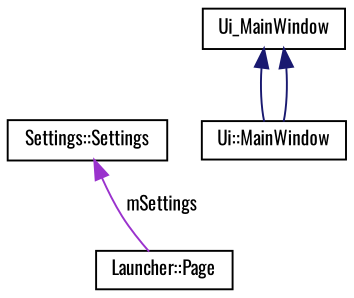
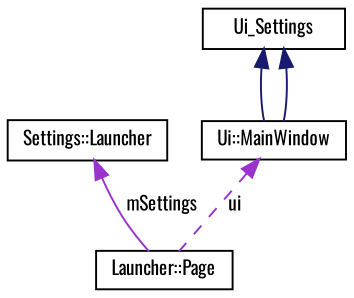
node "Ui_MainWindow": label "Ui_MainWindow" -> "Ui_Settings"
node "Settings::Settings": label "Settings::Settings" -> "Settings::Launcher"
edge "Launcher::Page" -> "Ui::MainWindow": added, label "ui"
